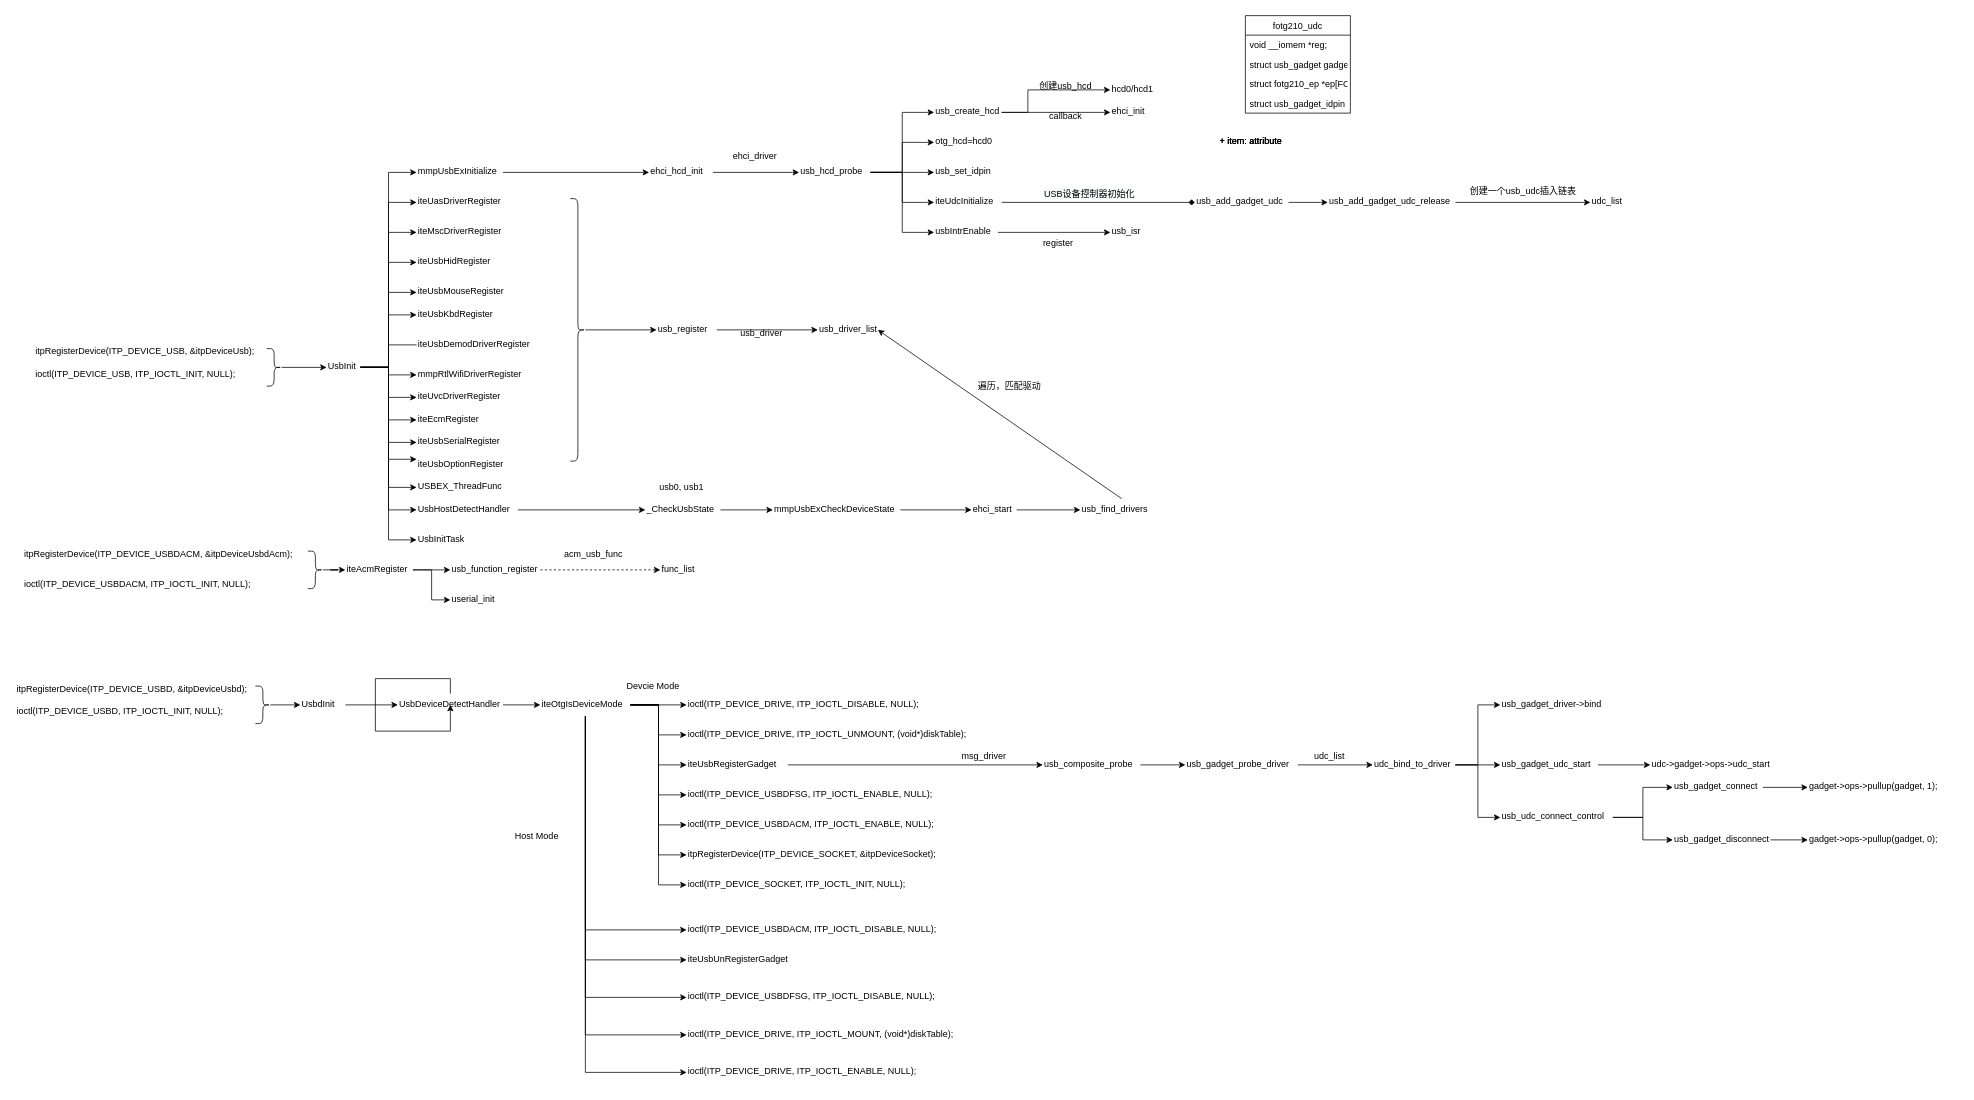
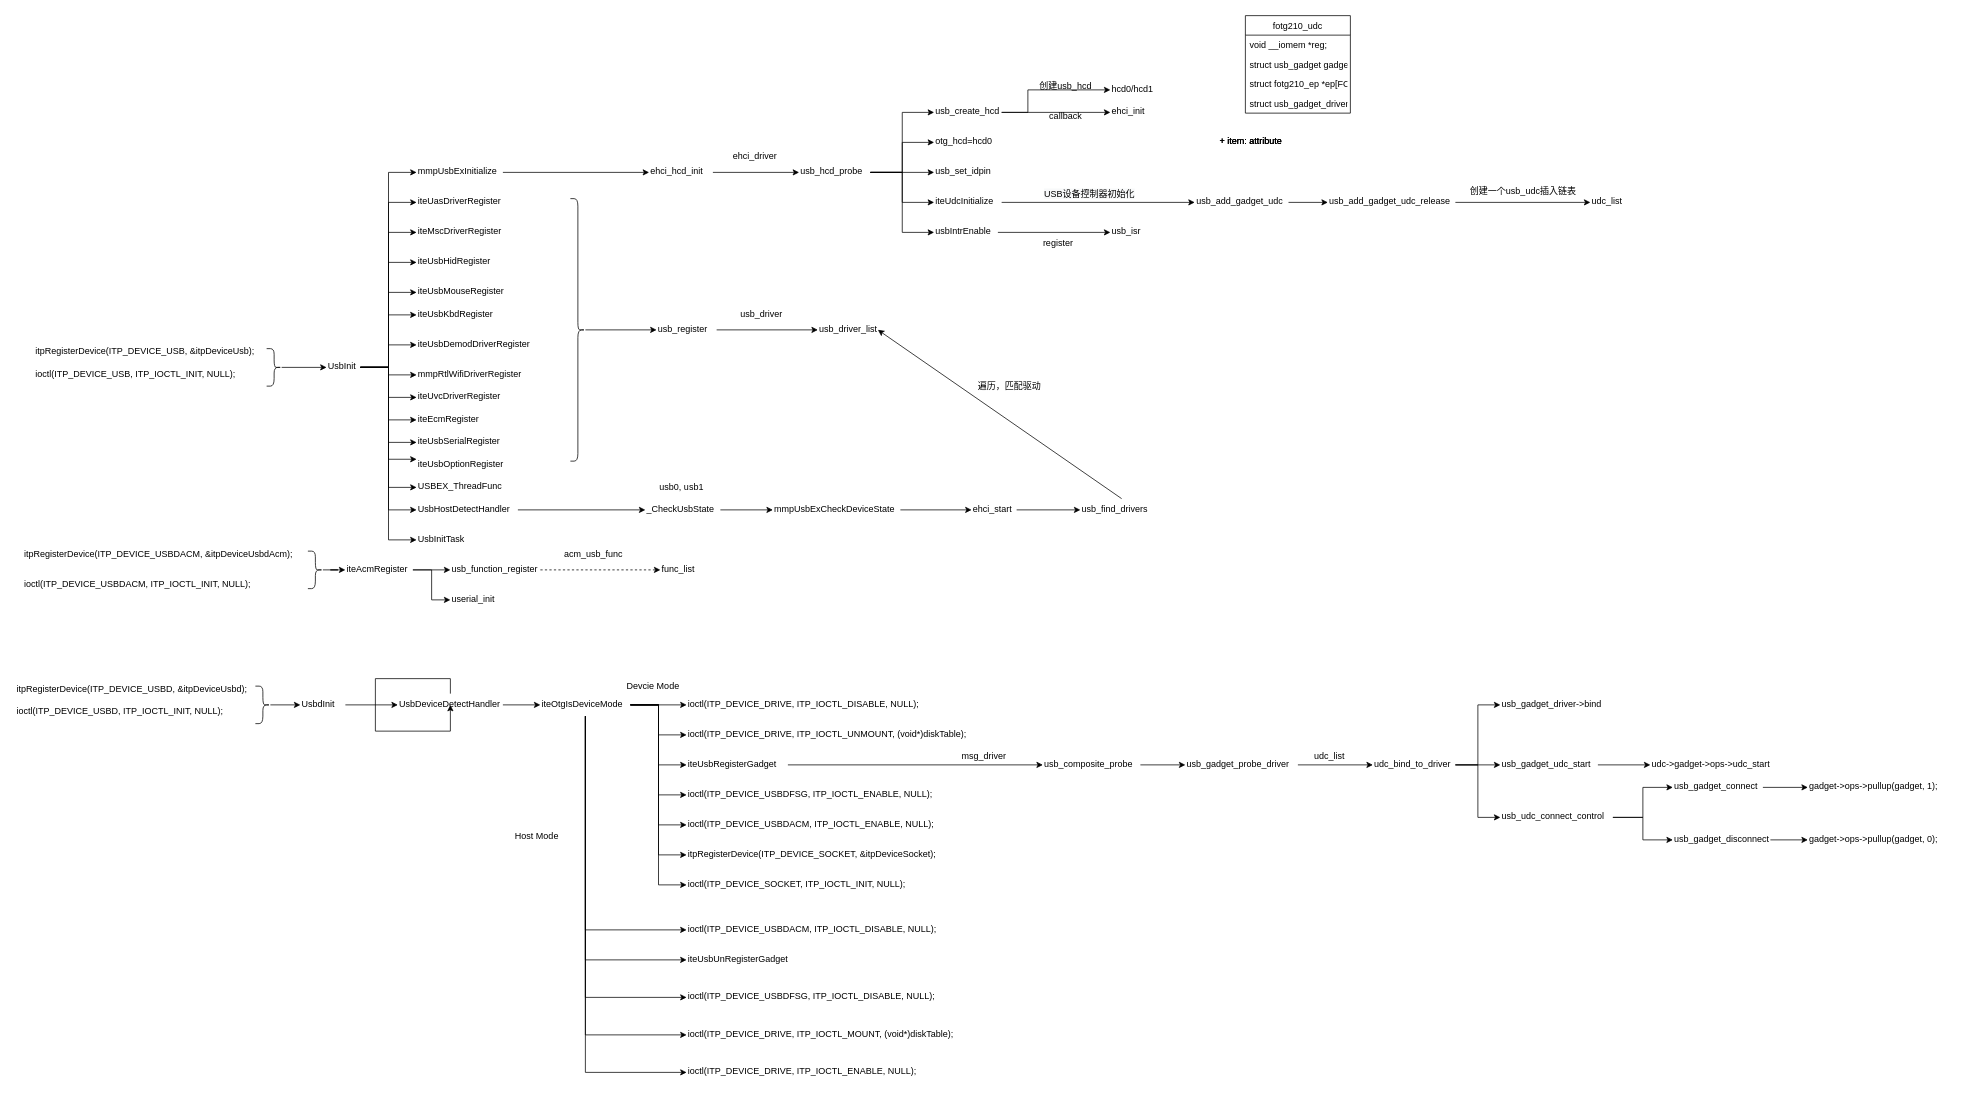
node "struct usb_gadget_idpin *driver;": label "struct usb_gadget_idpin *driver;" -> "struct usb_gadget_driver *driver;"
edge "iteUdcInitialize" -> "usb_add_gadget_udc": arrowhead diamond -> classic
node "usb_driver": moved (769, 333) -> (769, 315)
edge "iteUsbDemodDriverRegister" -- "UsbInit": arrowhead none -> classic
